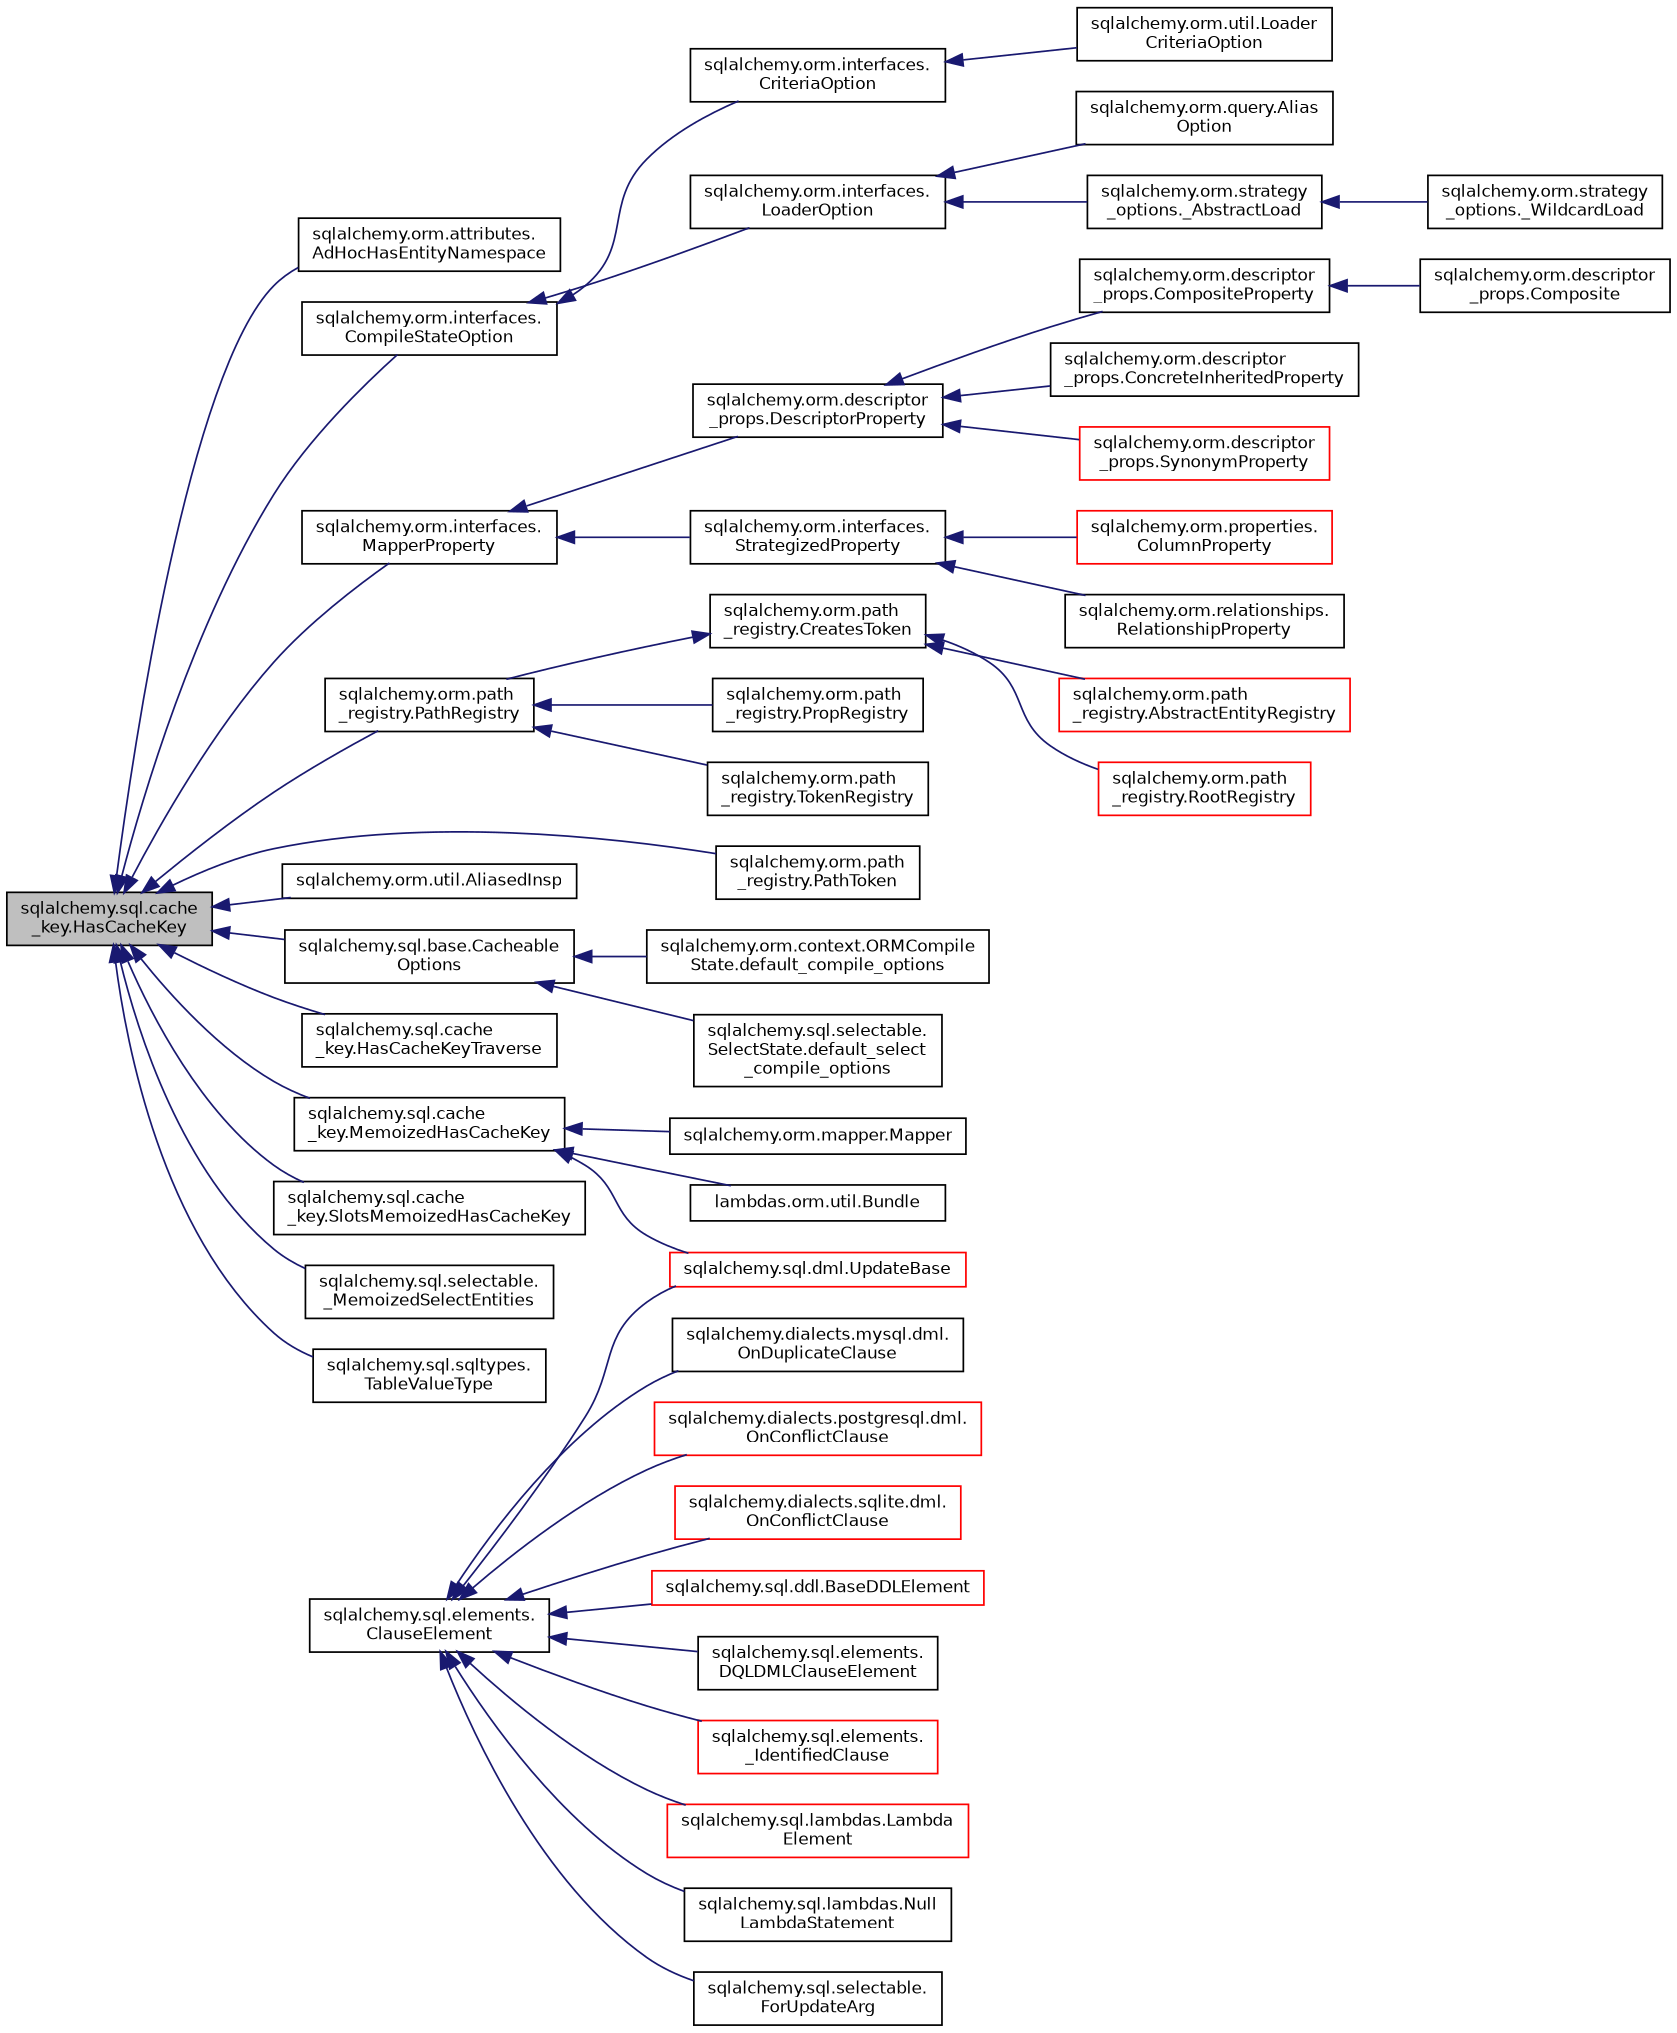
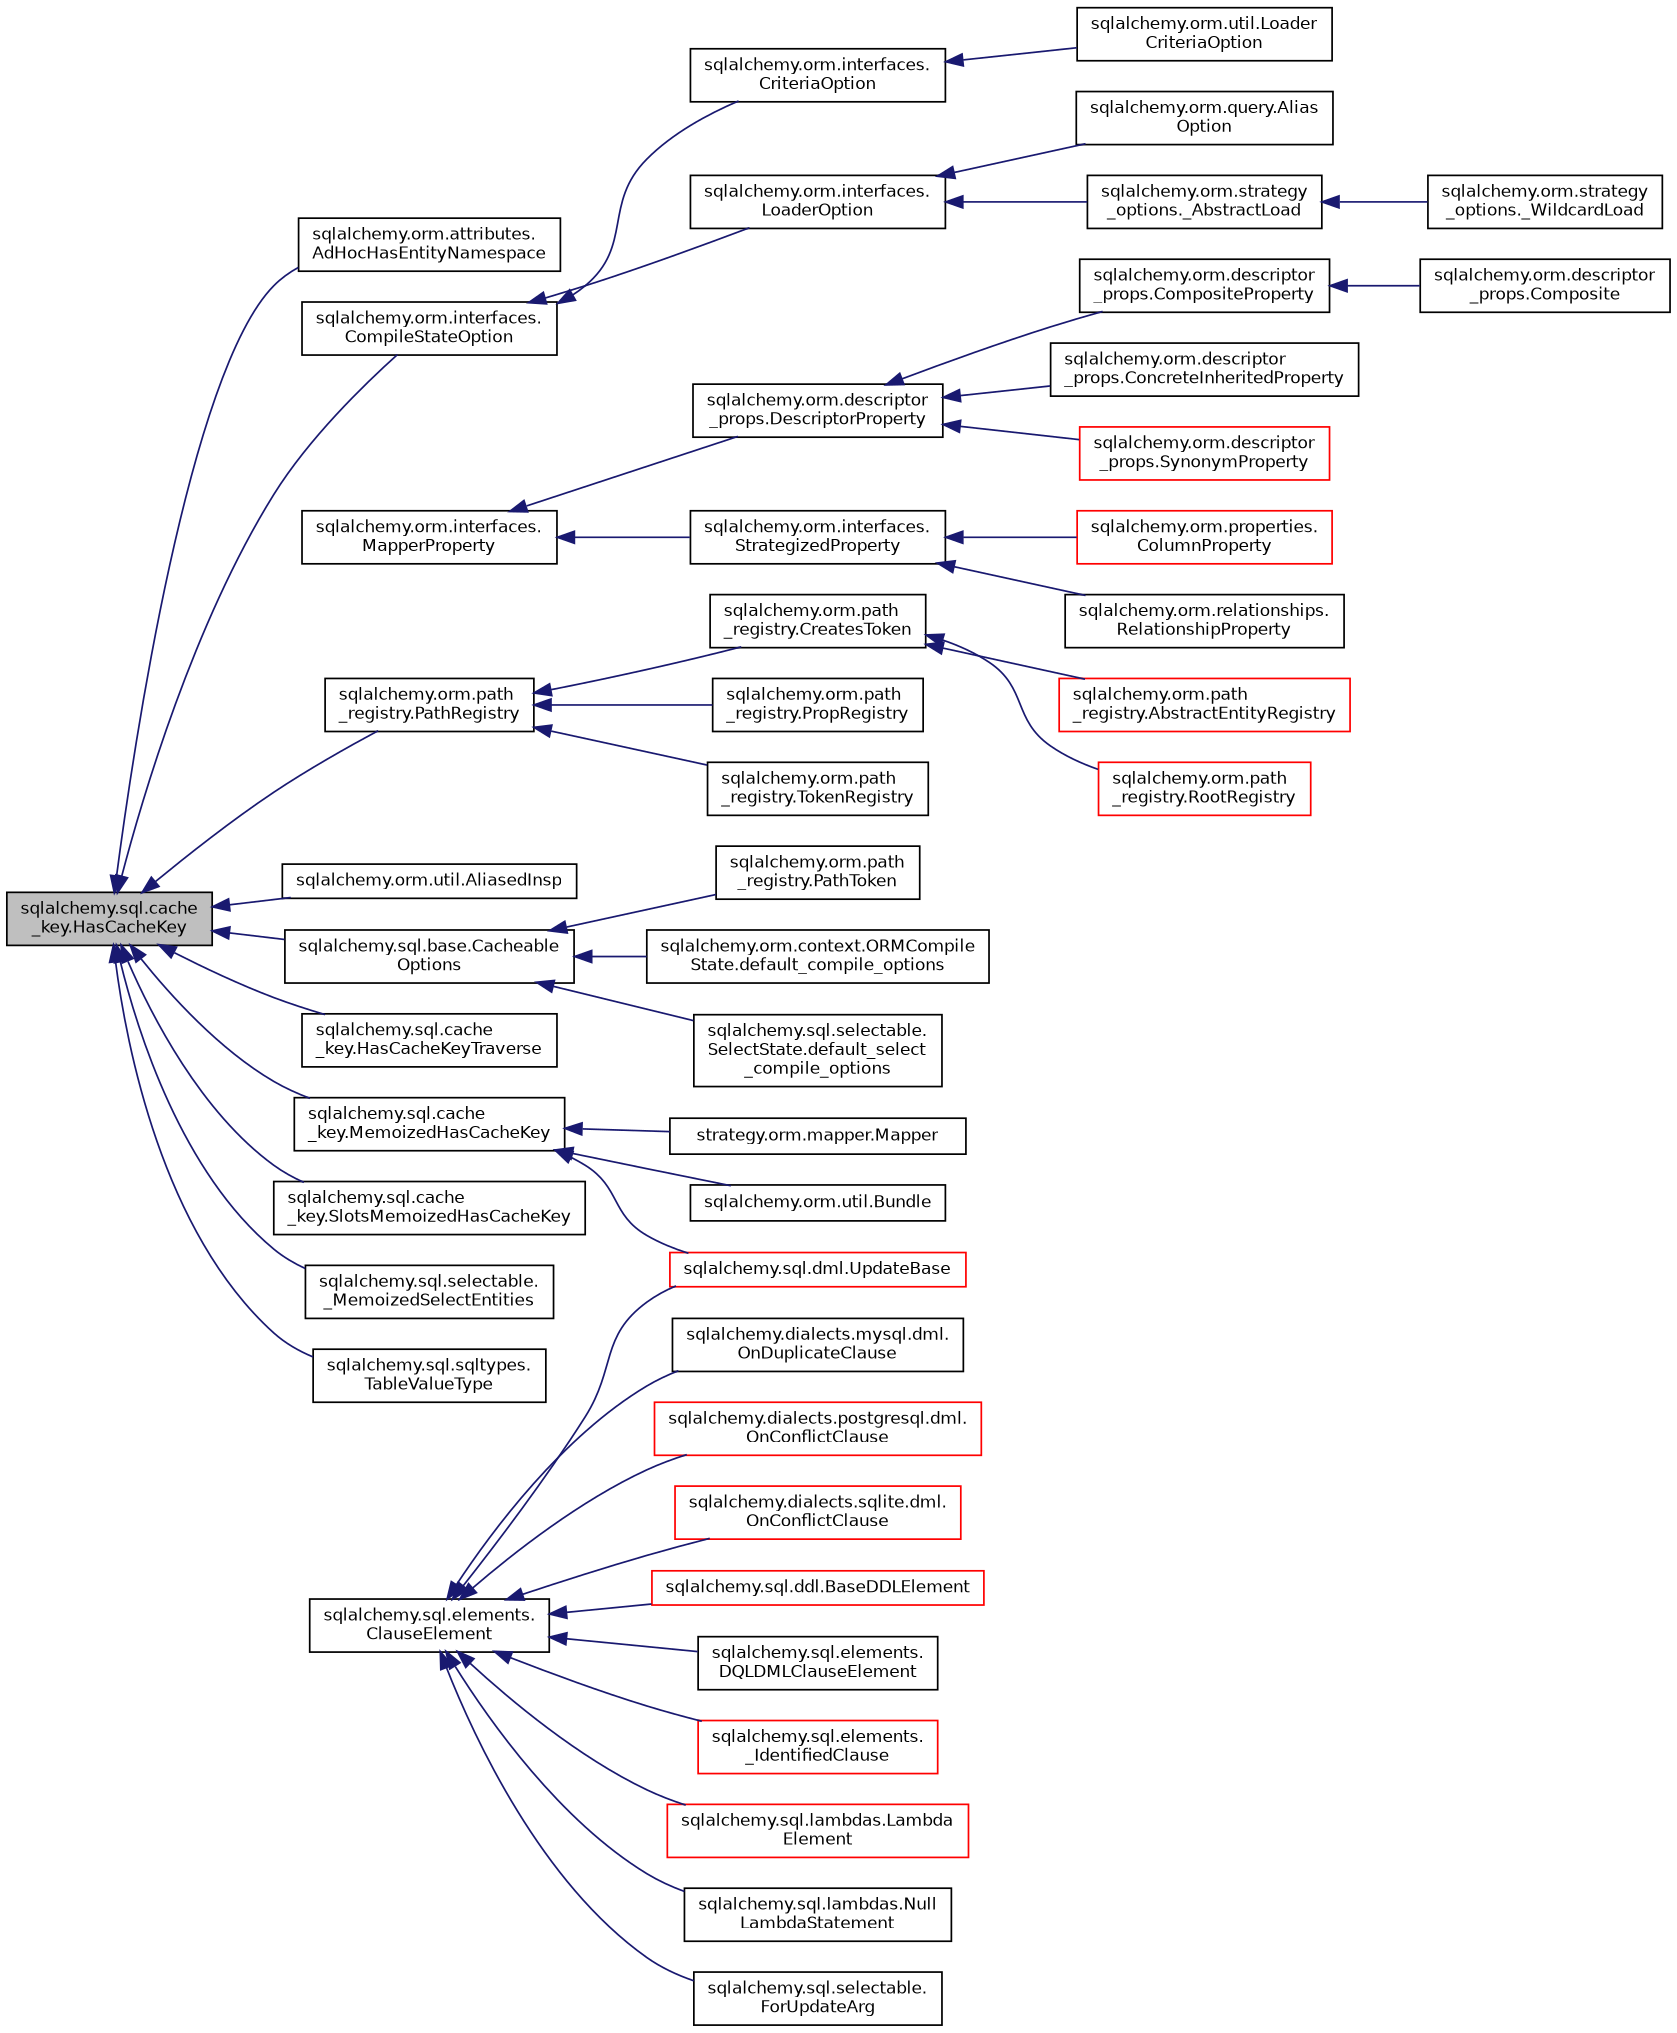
edge "sqlalchemy.orm.path _registry.PathRegistry" -> "sqlalchemy.orm.path _registry.CreatesToken": reversed
edge "sqlalchemy.orm.interfaces. MapperProperty" -> "sqlalchemy.sql.cache _key.HasCacheKey": removed
edge "sqlalchemy.orm.path _registry.PathToken" -> "sqlalchemy.sql.cache _key.HasCacheKey": now "sqlalchemy.orm.path _registry.PathToken" -> "sqlalchemy.sql.base.Cacheable Options"
node "sqlalchemy.orm.mapper.Mapper": label "sqlalchemy.orm.mapper.Mapper" -> "strategy.orm.mapper.Mapper"
node "lambdas.orm.util.Bundle": label "lambdas.orm.util.Bundle" -> "sqlalchemy.orm.util.Bundle"
